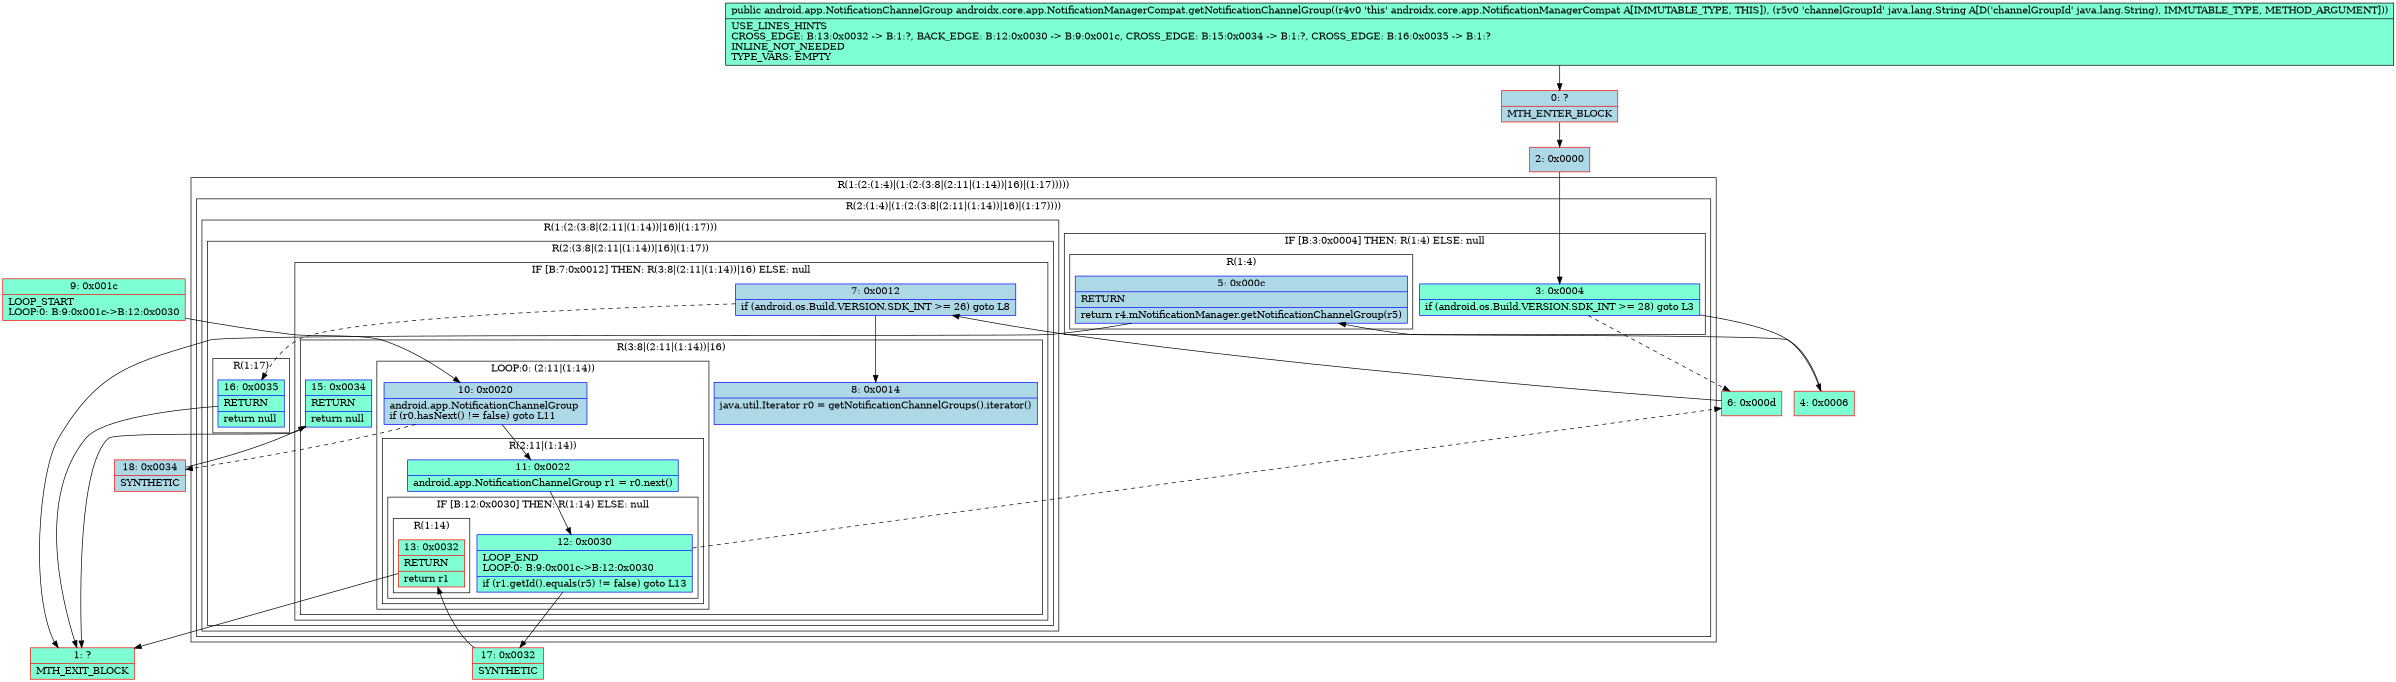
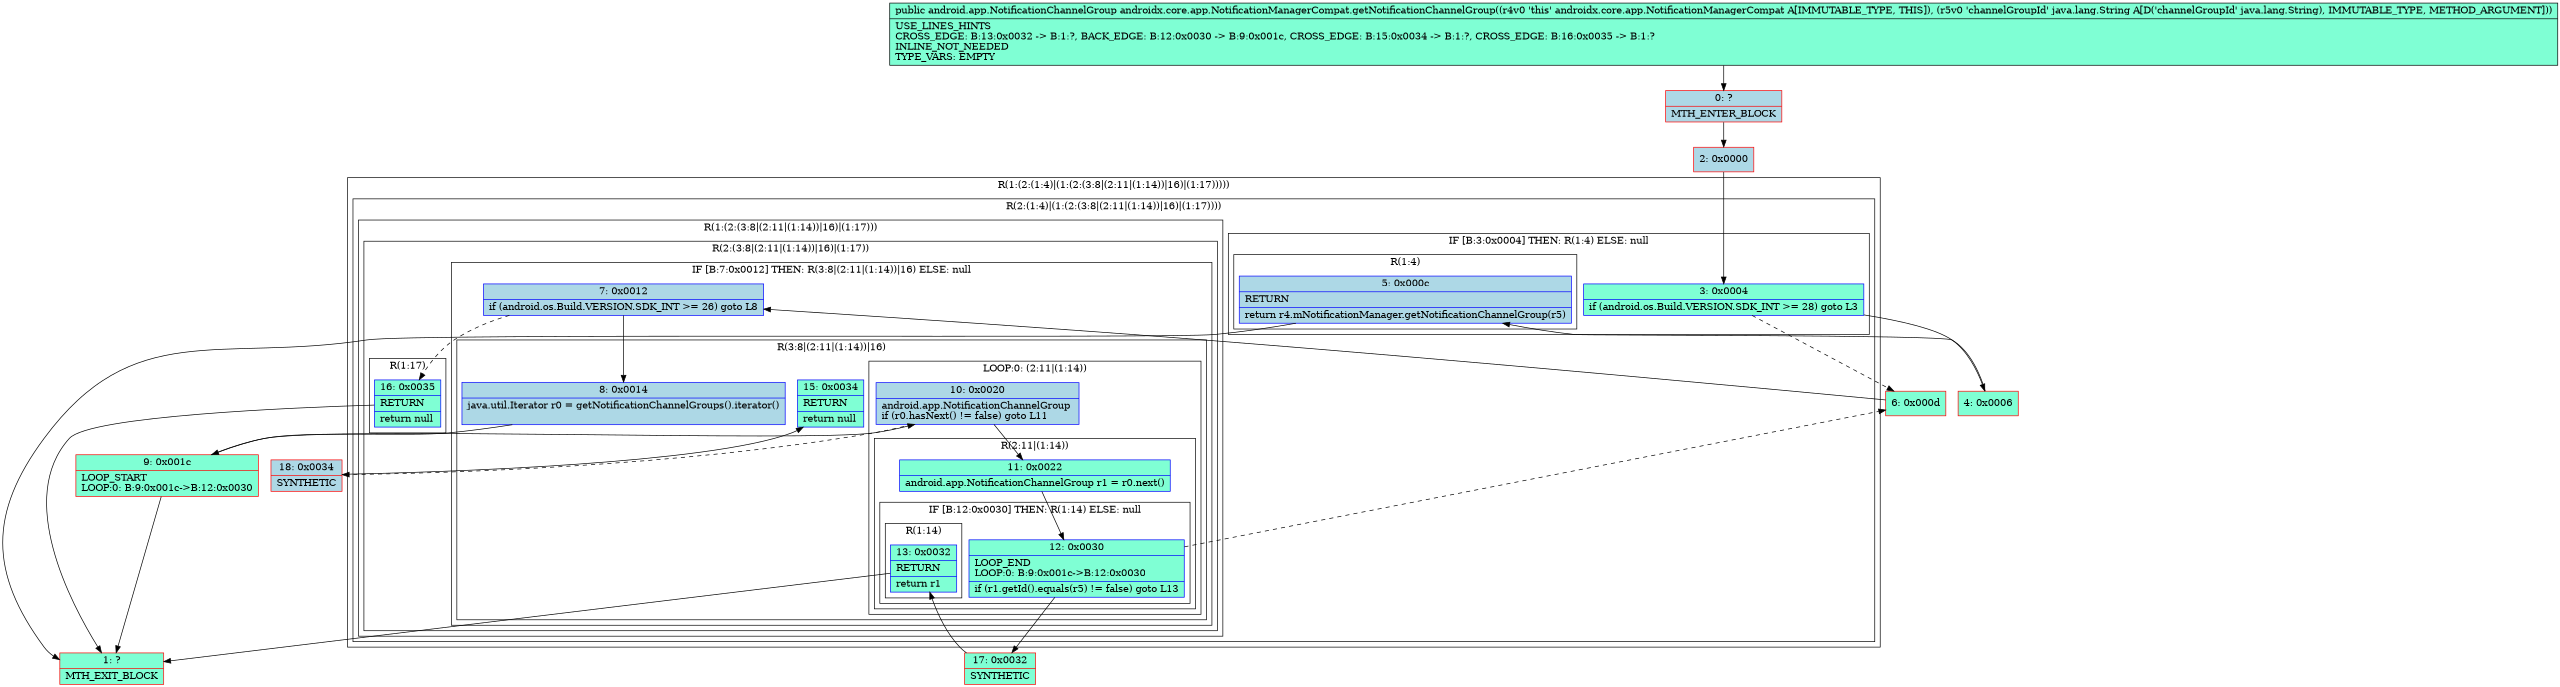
edge "8: 0x0014" -> "9: 0x001c": added
edge "15: 0x0034" -> "1: ?": now "9: 0x001c" -> "1: ?"
node "13: 0x0032": color red -> blue
